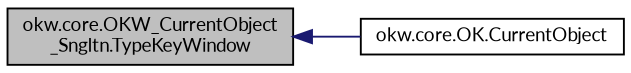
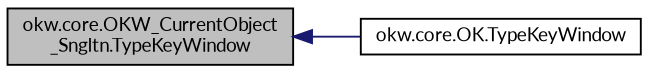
node "okw.core.OK.CurrentObject": label "okw.core.OK.CurrentObject" -> "okw.core.OK.TypeKeyWindow"
